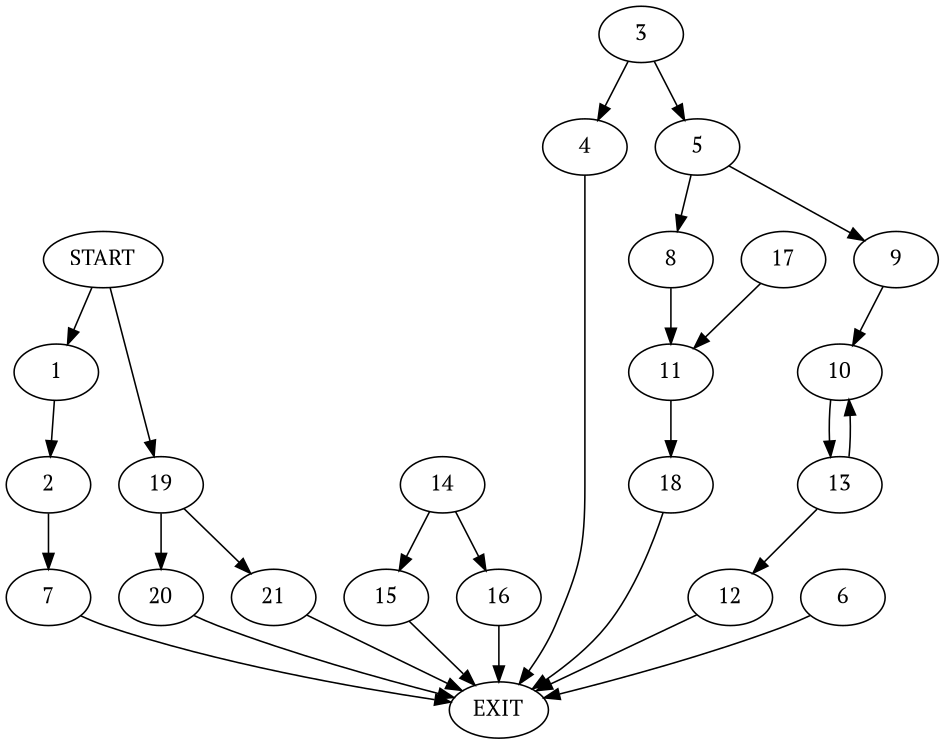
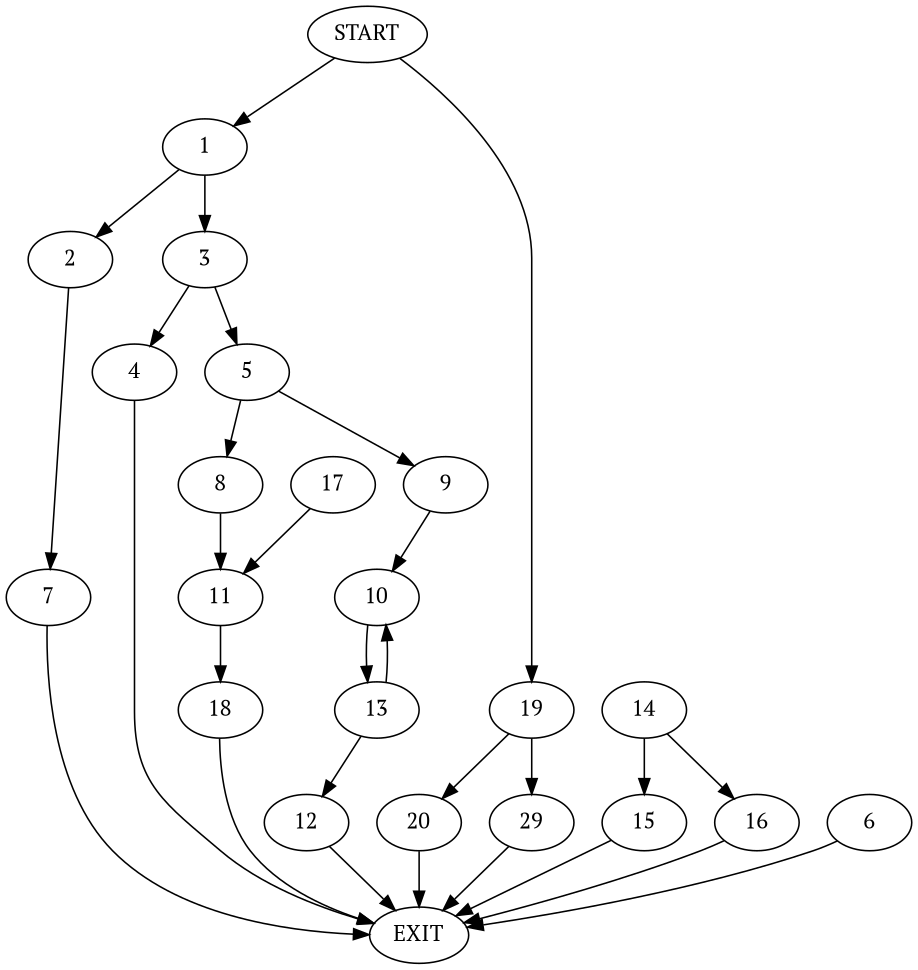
edge "1" -> "3": added
node "21": label "21" -> "29"
